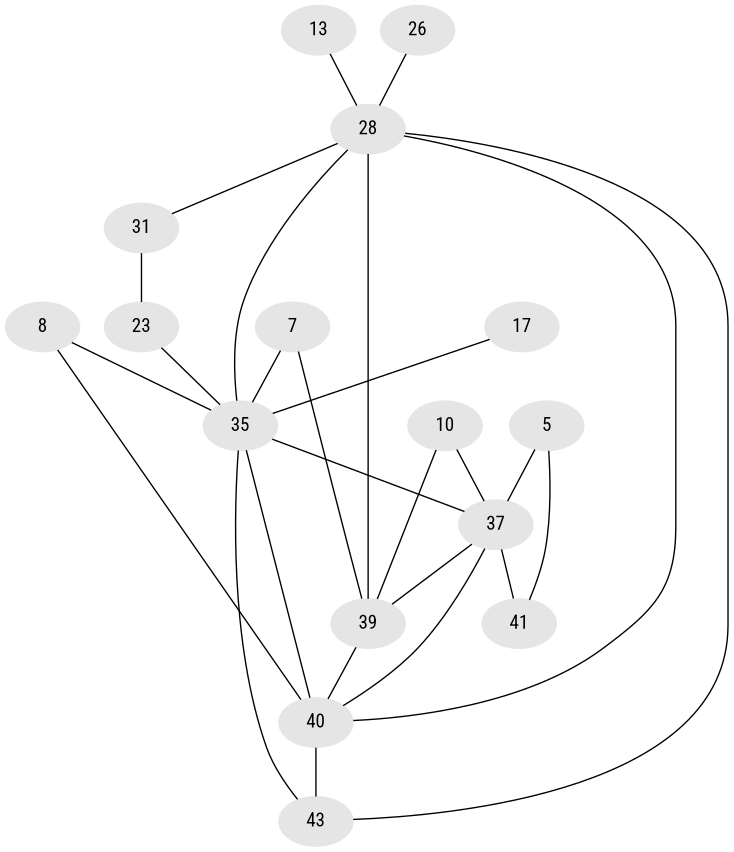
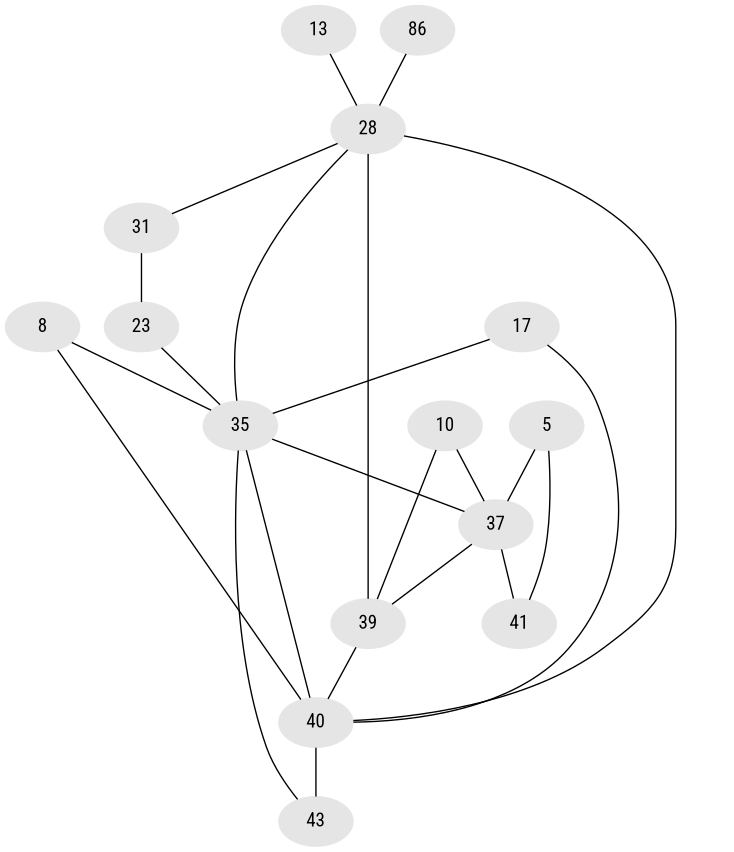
node "26": label "26" -> "86"
node "7": removed
edge "28" -- "43": removed
edge "37" -- "40": now "17" -- "40"
